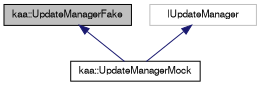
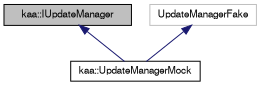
node "kaa::UpdateManagerFake": label "kaa::UpdateManagerFake" -> "kaa::IUpdateManager"
node "IUpdateManager": label "IUpdateManager" -> "UpdateManagerFake"
